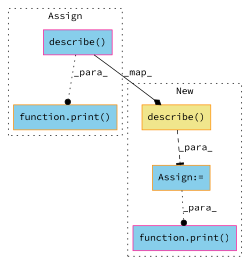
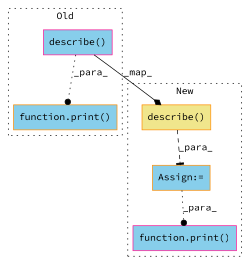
cluster "Assign": label "Assign" -> "Old"
